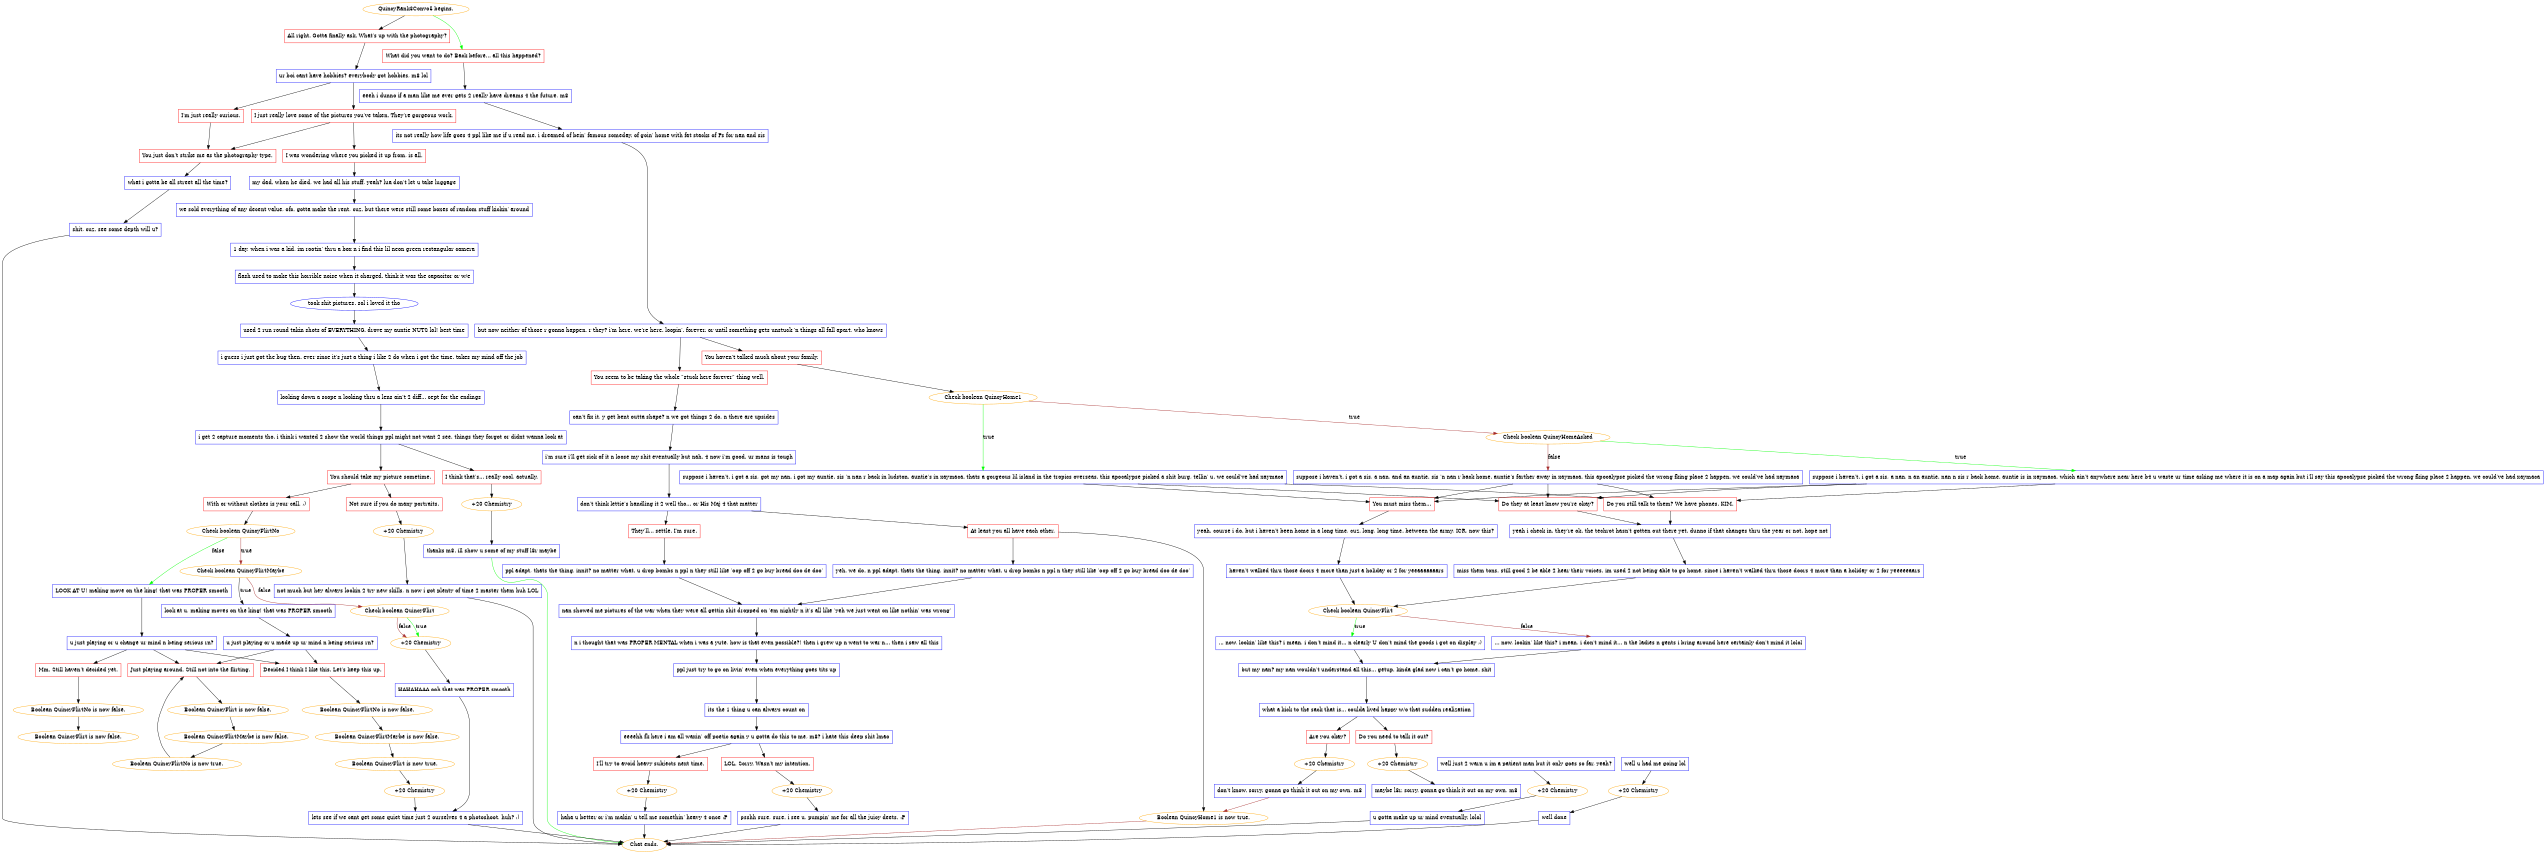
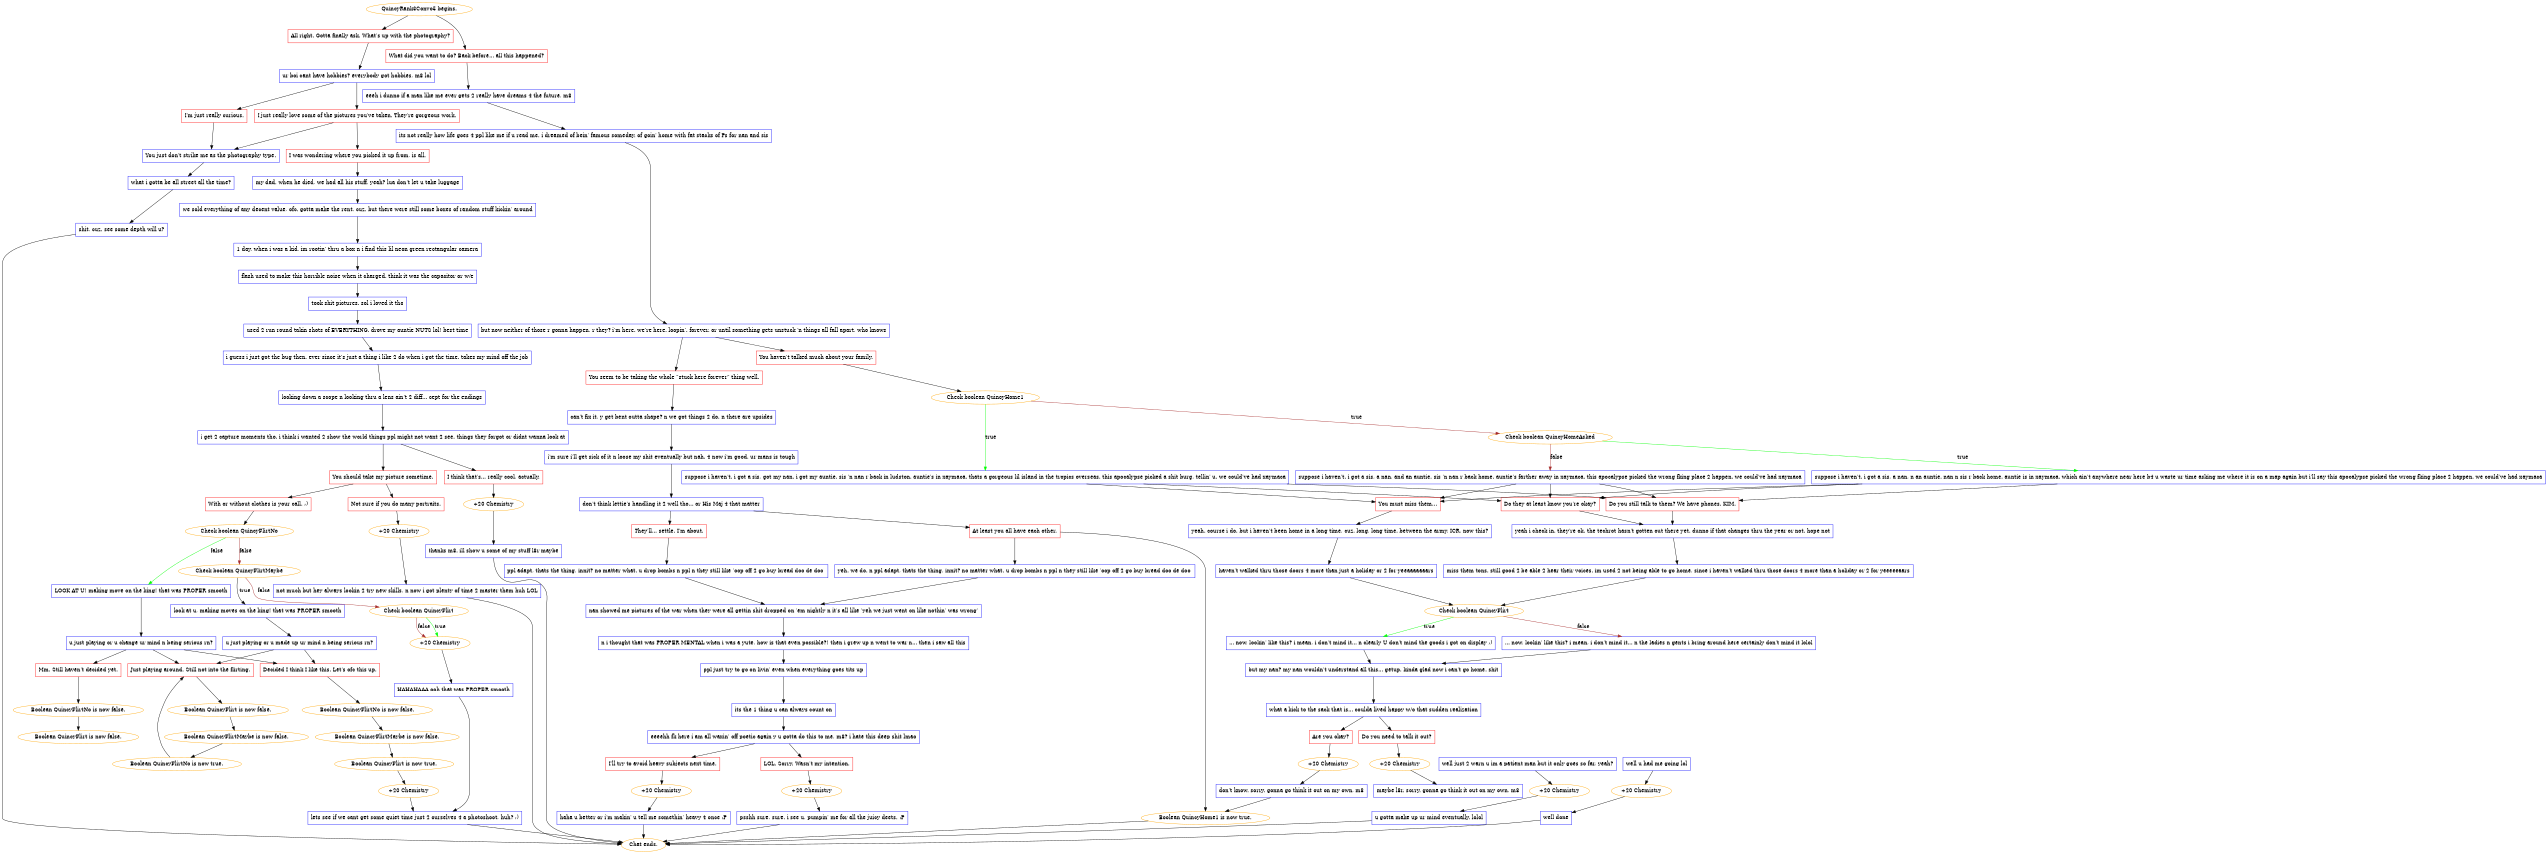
edge "QuincyRank3Convo5 begins." -> "What did you want to do? Back before... all this happened?": color green -> black
node "You just don't strike me as the photography type.": color red -> blue
node "took shit pictures. sol i loved it tho": shape ellipse -> box
node "They'll... settle. I'm sure.": label "They'll... settle. I'm sure." -> "They'll... settle. I'm about."
edge "Check boolean QuincyFlirtNo" -> "Check boolean QuincyFlirtMaybe": label "true" -> "false"
node "Decided I think I like this. Let's keep this up.": label "Decided I think I like this. Let's keep this up." -> "Decided I think I like this. Let's ofc this up."
edge "thanks m8. ill show u some of my stuff l8r maybe" -> "Chat ends.": color green -> black
edge "don't know. sorry. gonna go think it out on my own, m8" -> "Boolean QuincyHome1 is now true.": color brown -> black
edge "Boolean QuincyHome1 is now true." -> "Chat ends.": color brown -> black
